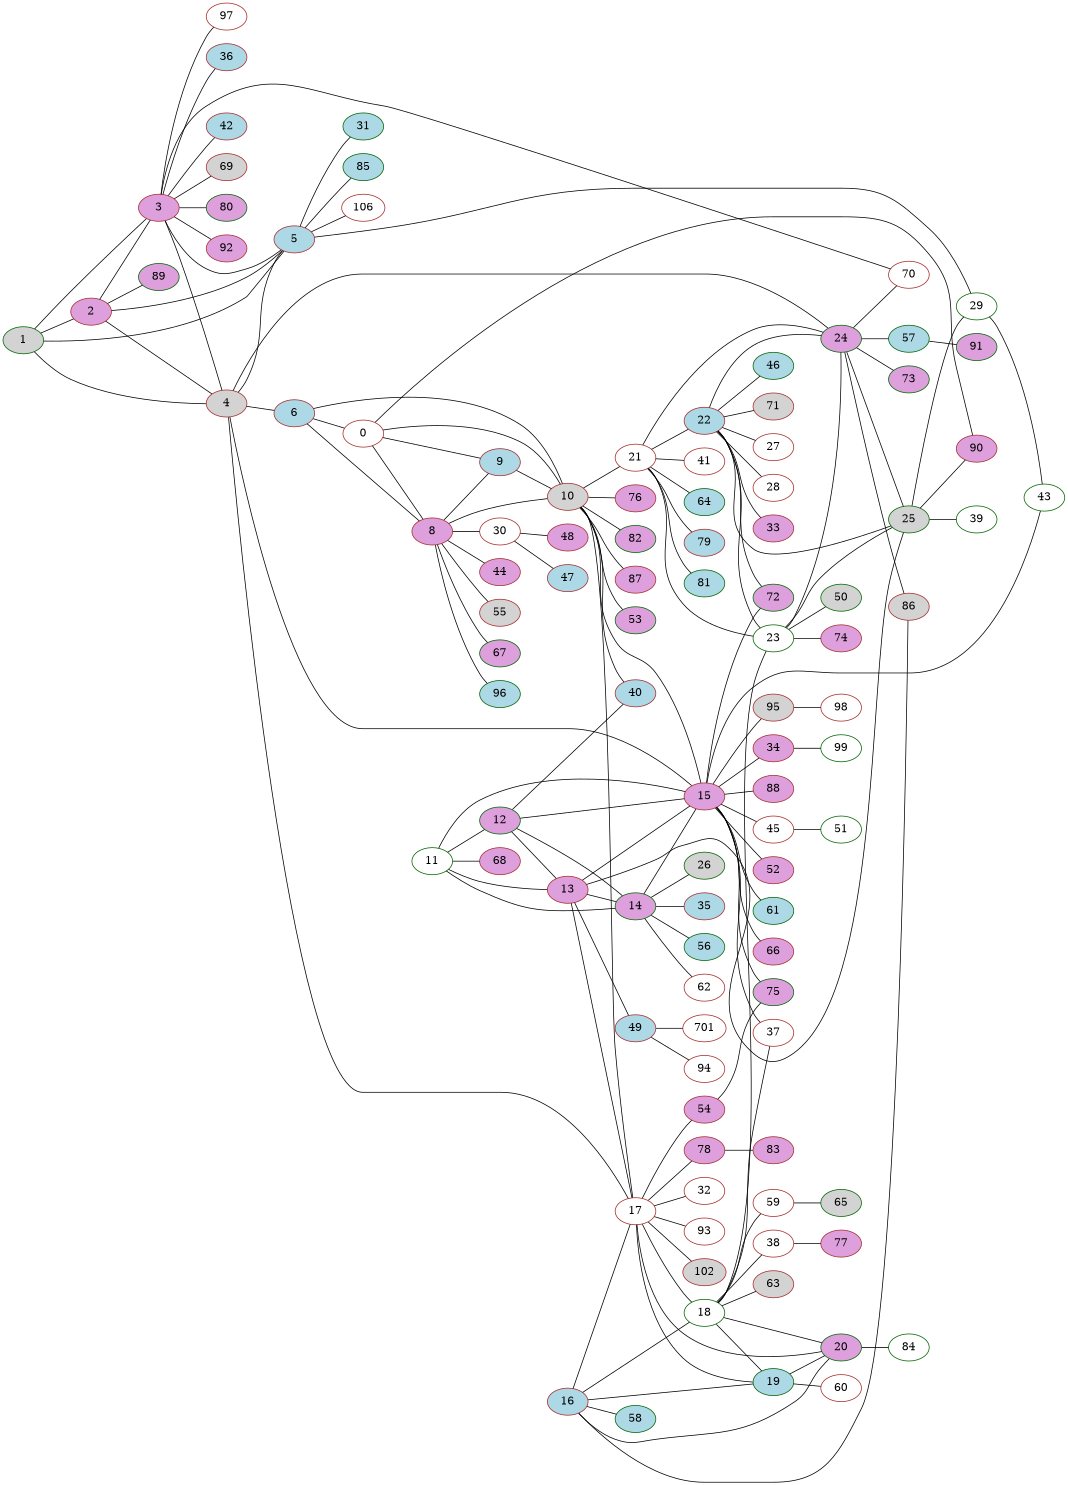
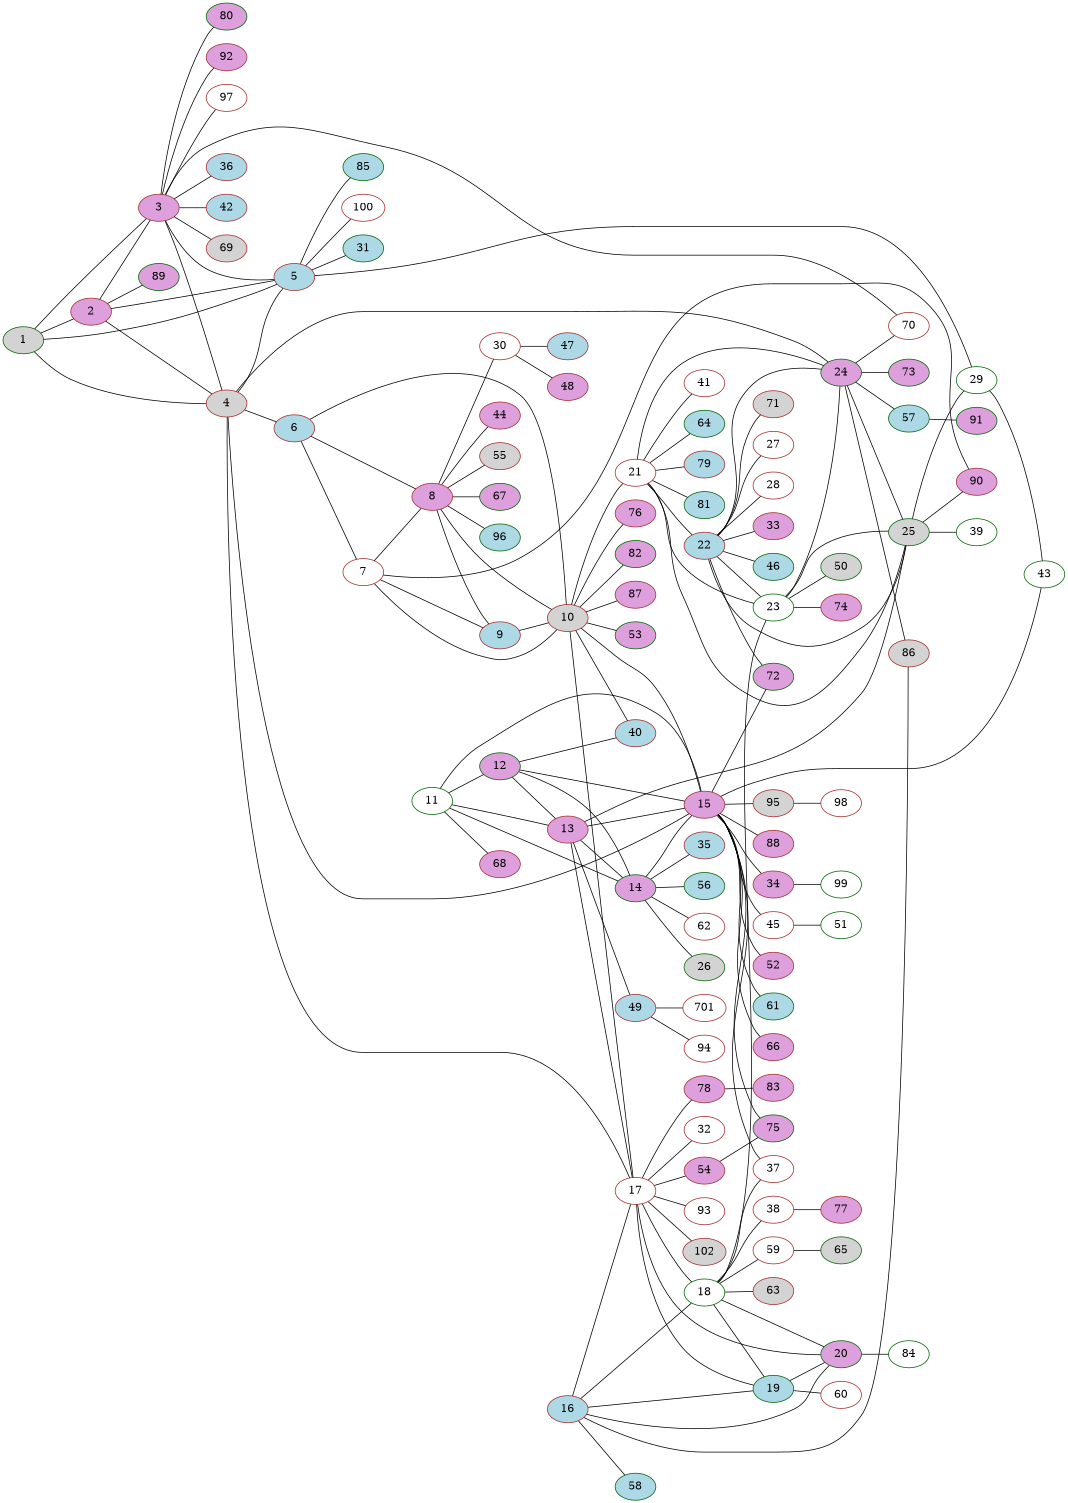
node "106": label "106" -> "100"
node "0": label "0" -> "7"
edge "21" -- "25": added
